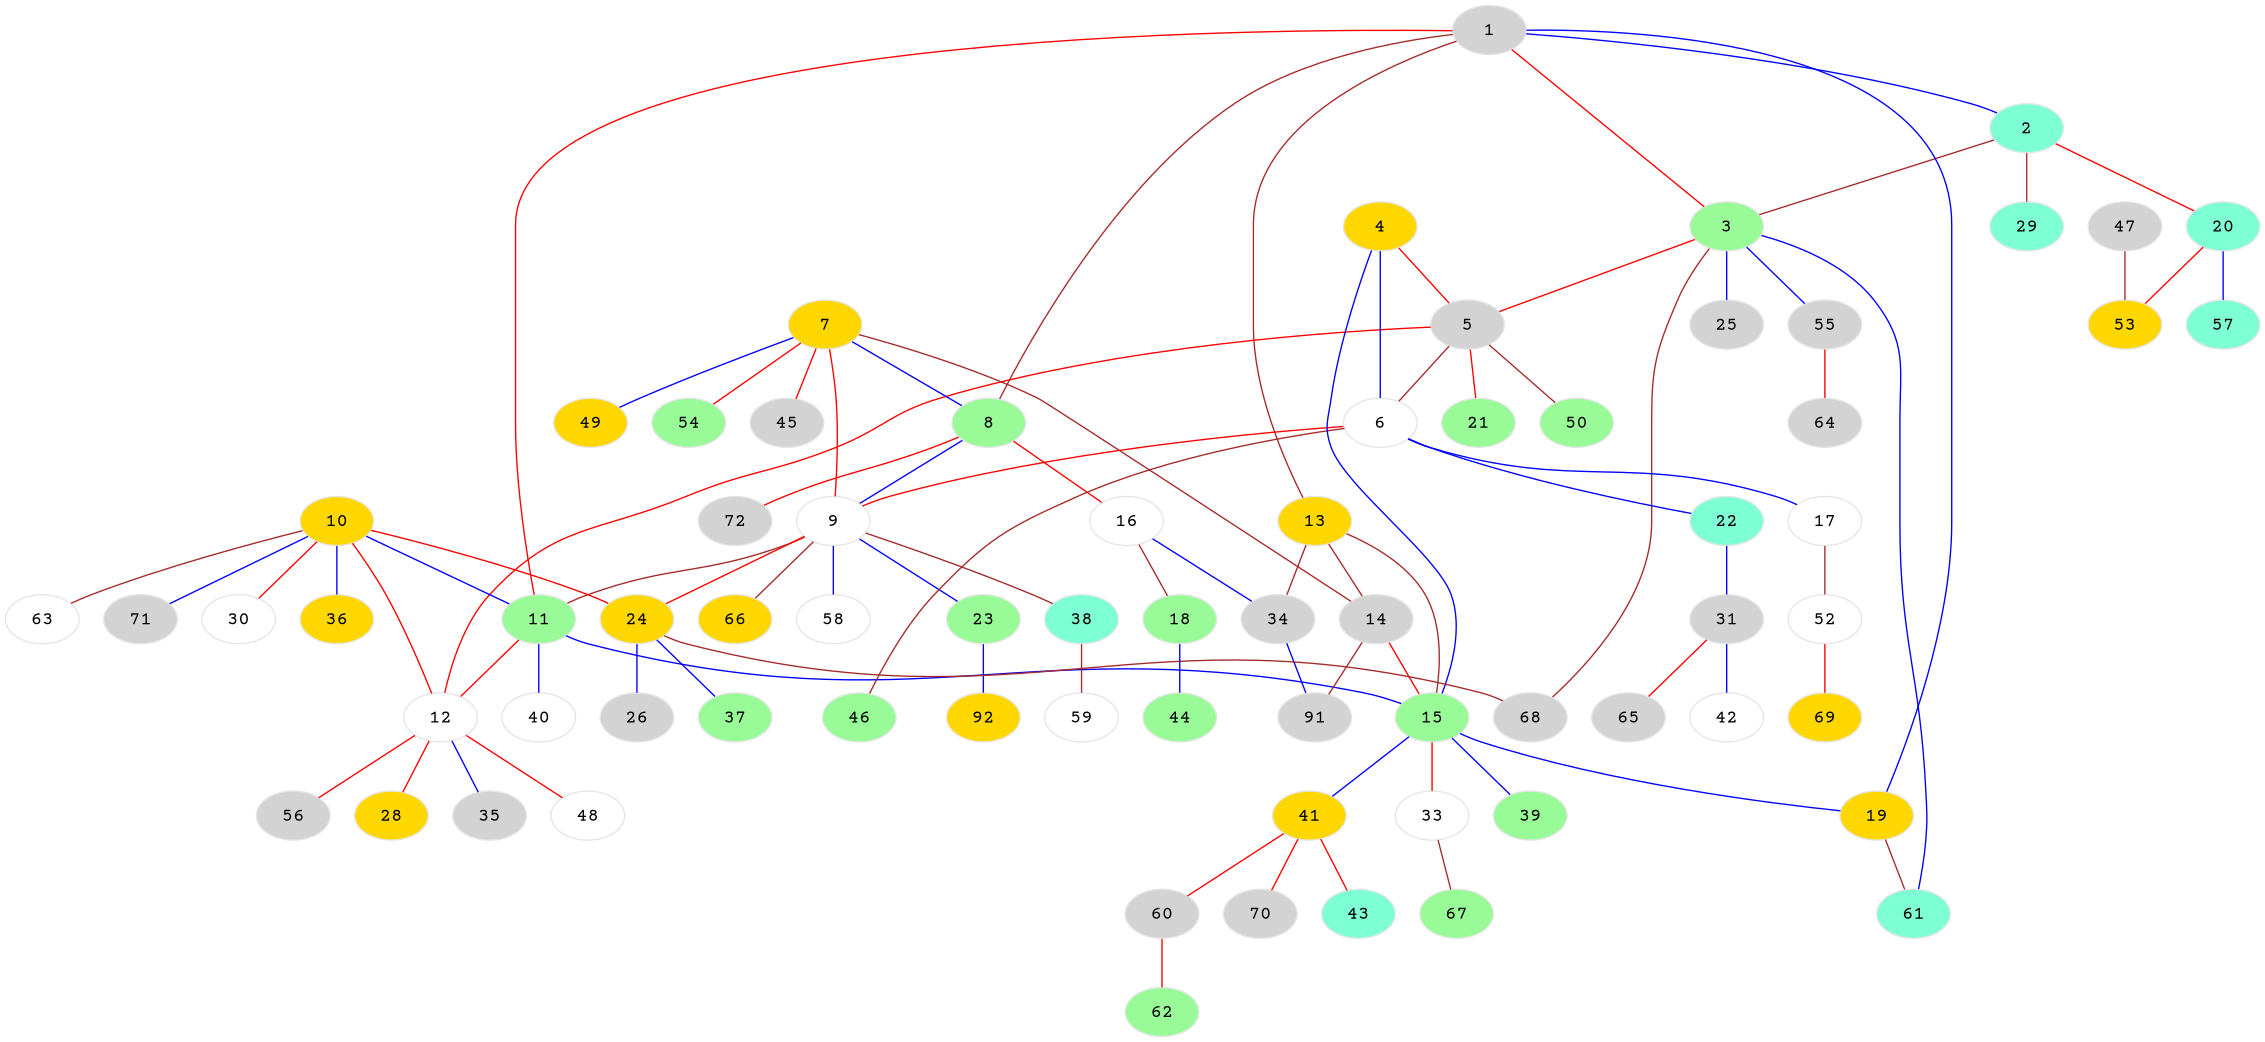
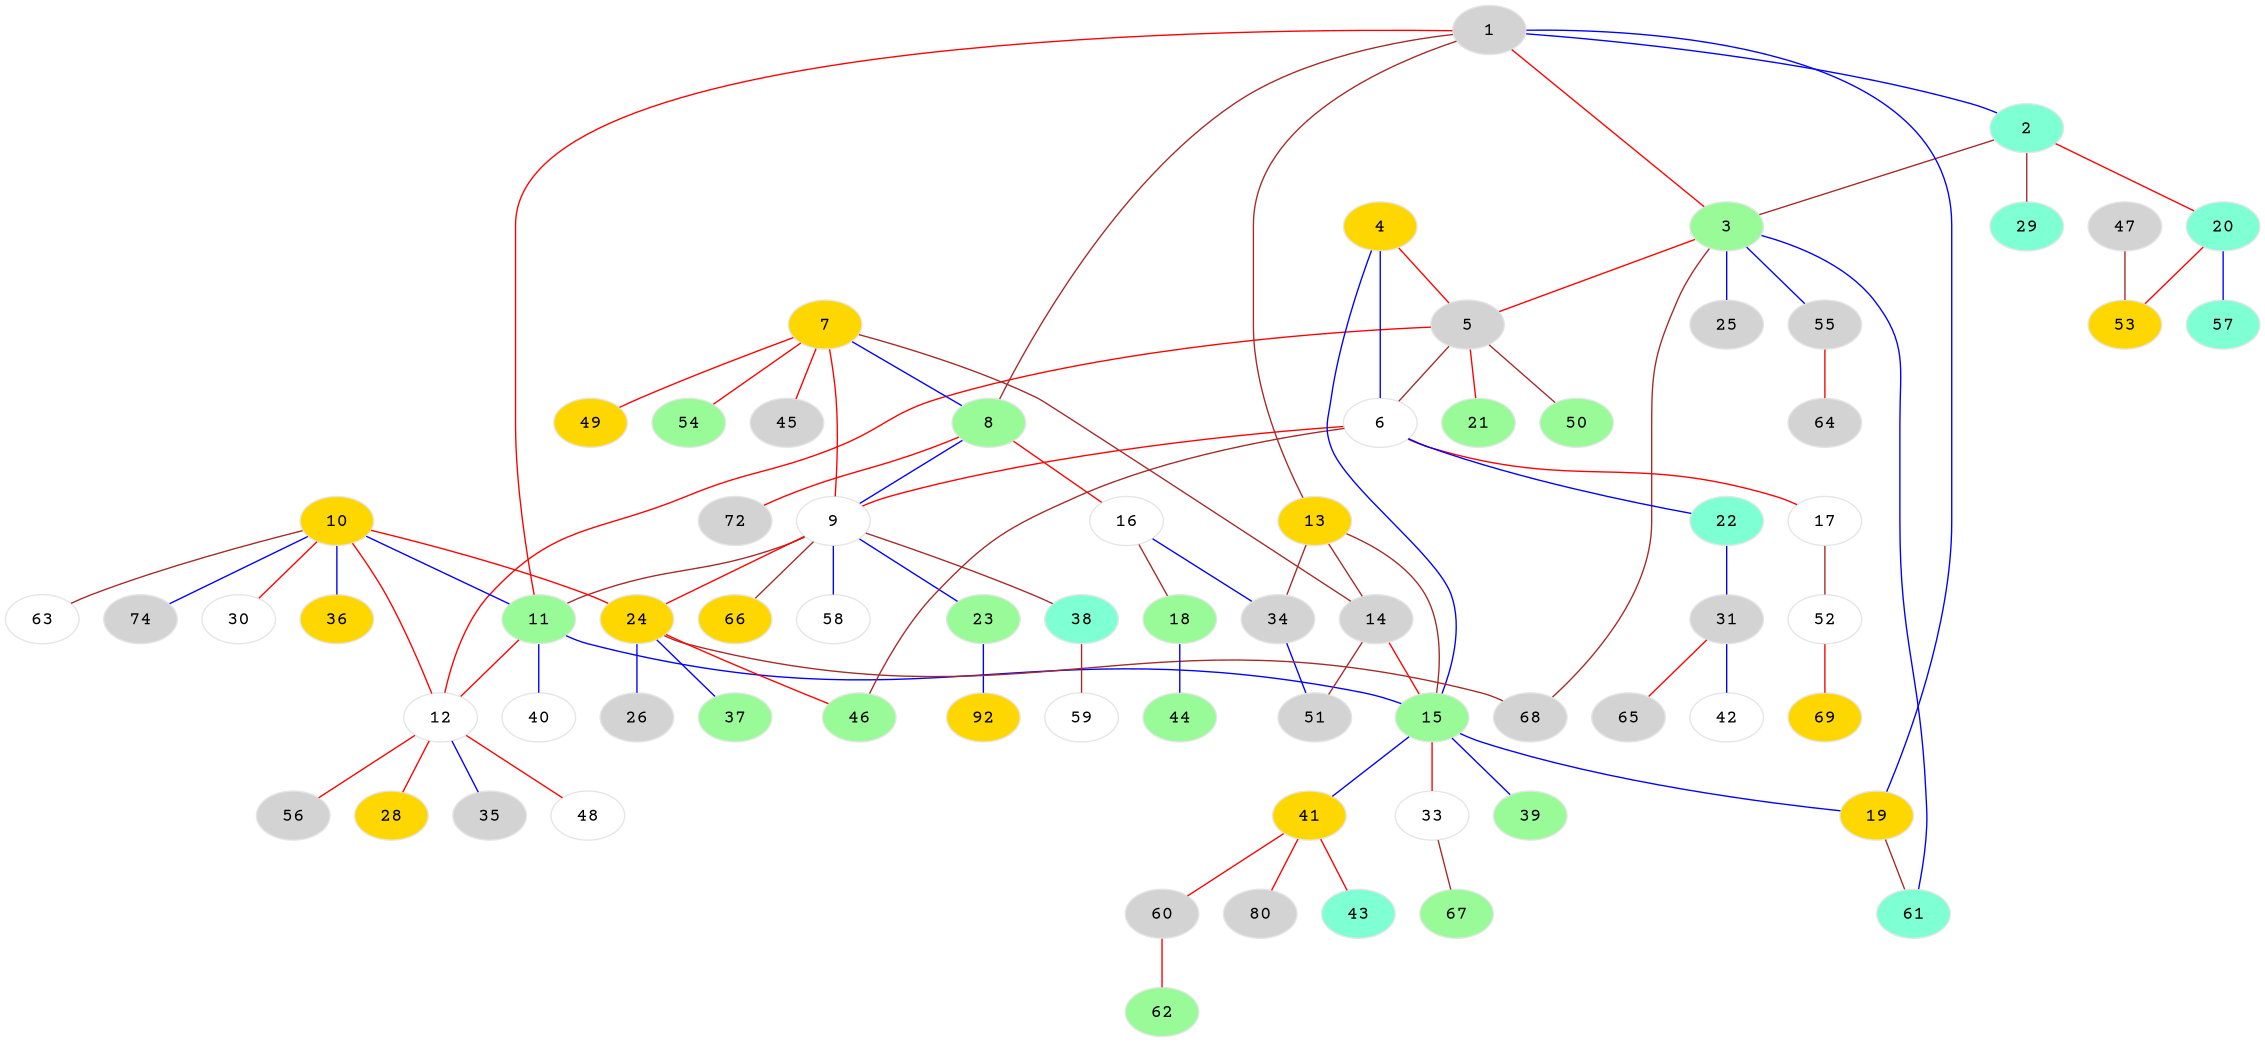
edge "7" -- "49": color blue -> red
edge "6" -- "17": color blue -> red
node "71": label "71" -> "74"
edge "24" -- "46": added
node "91": label "91" -> "51"
node "70": label "70" -> "80"
